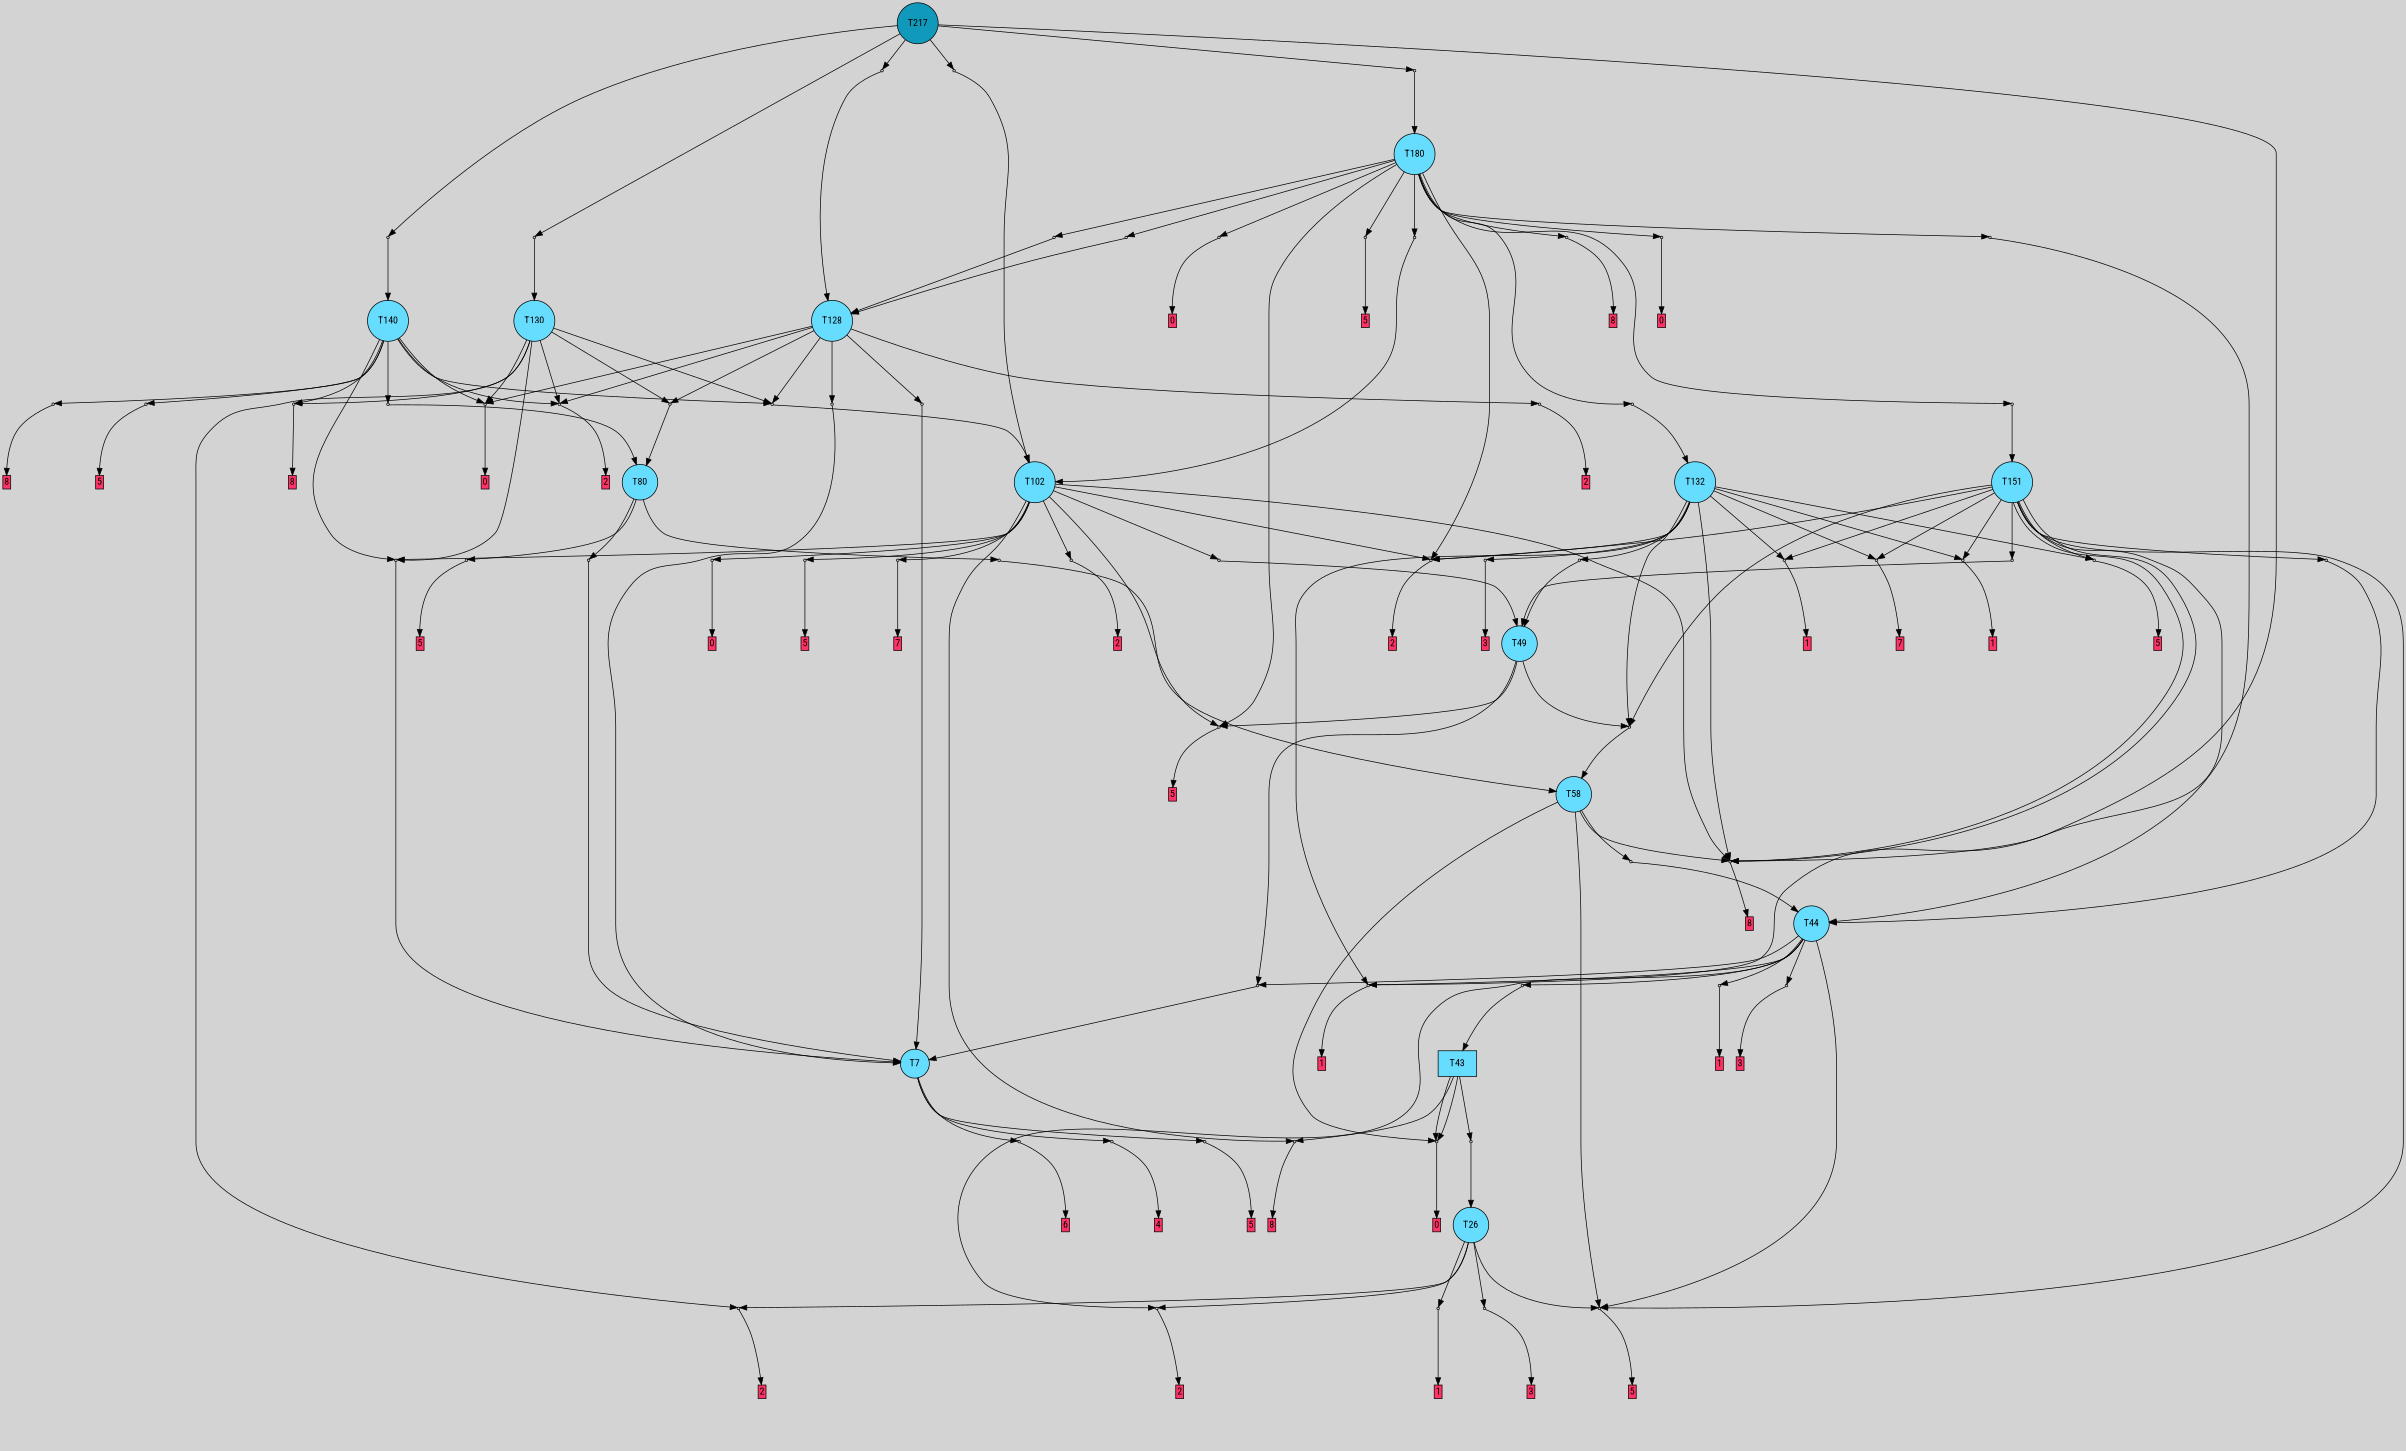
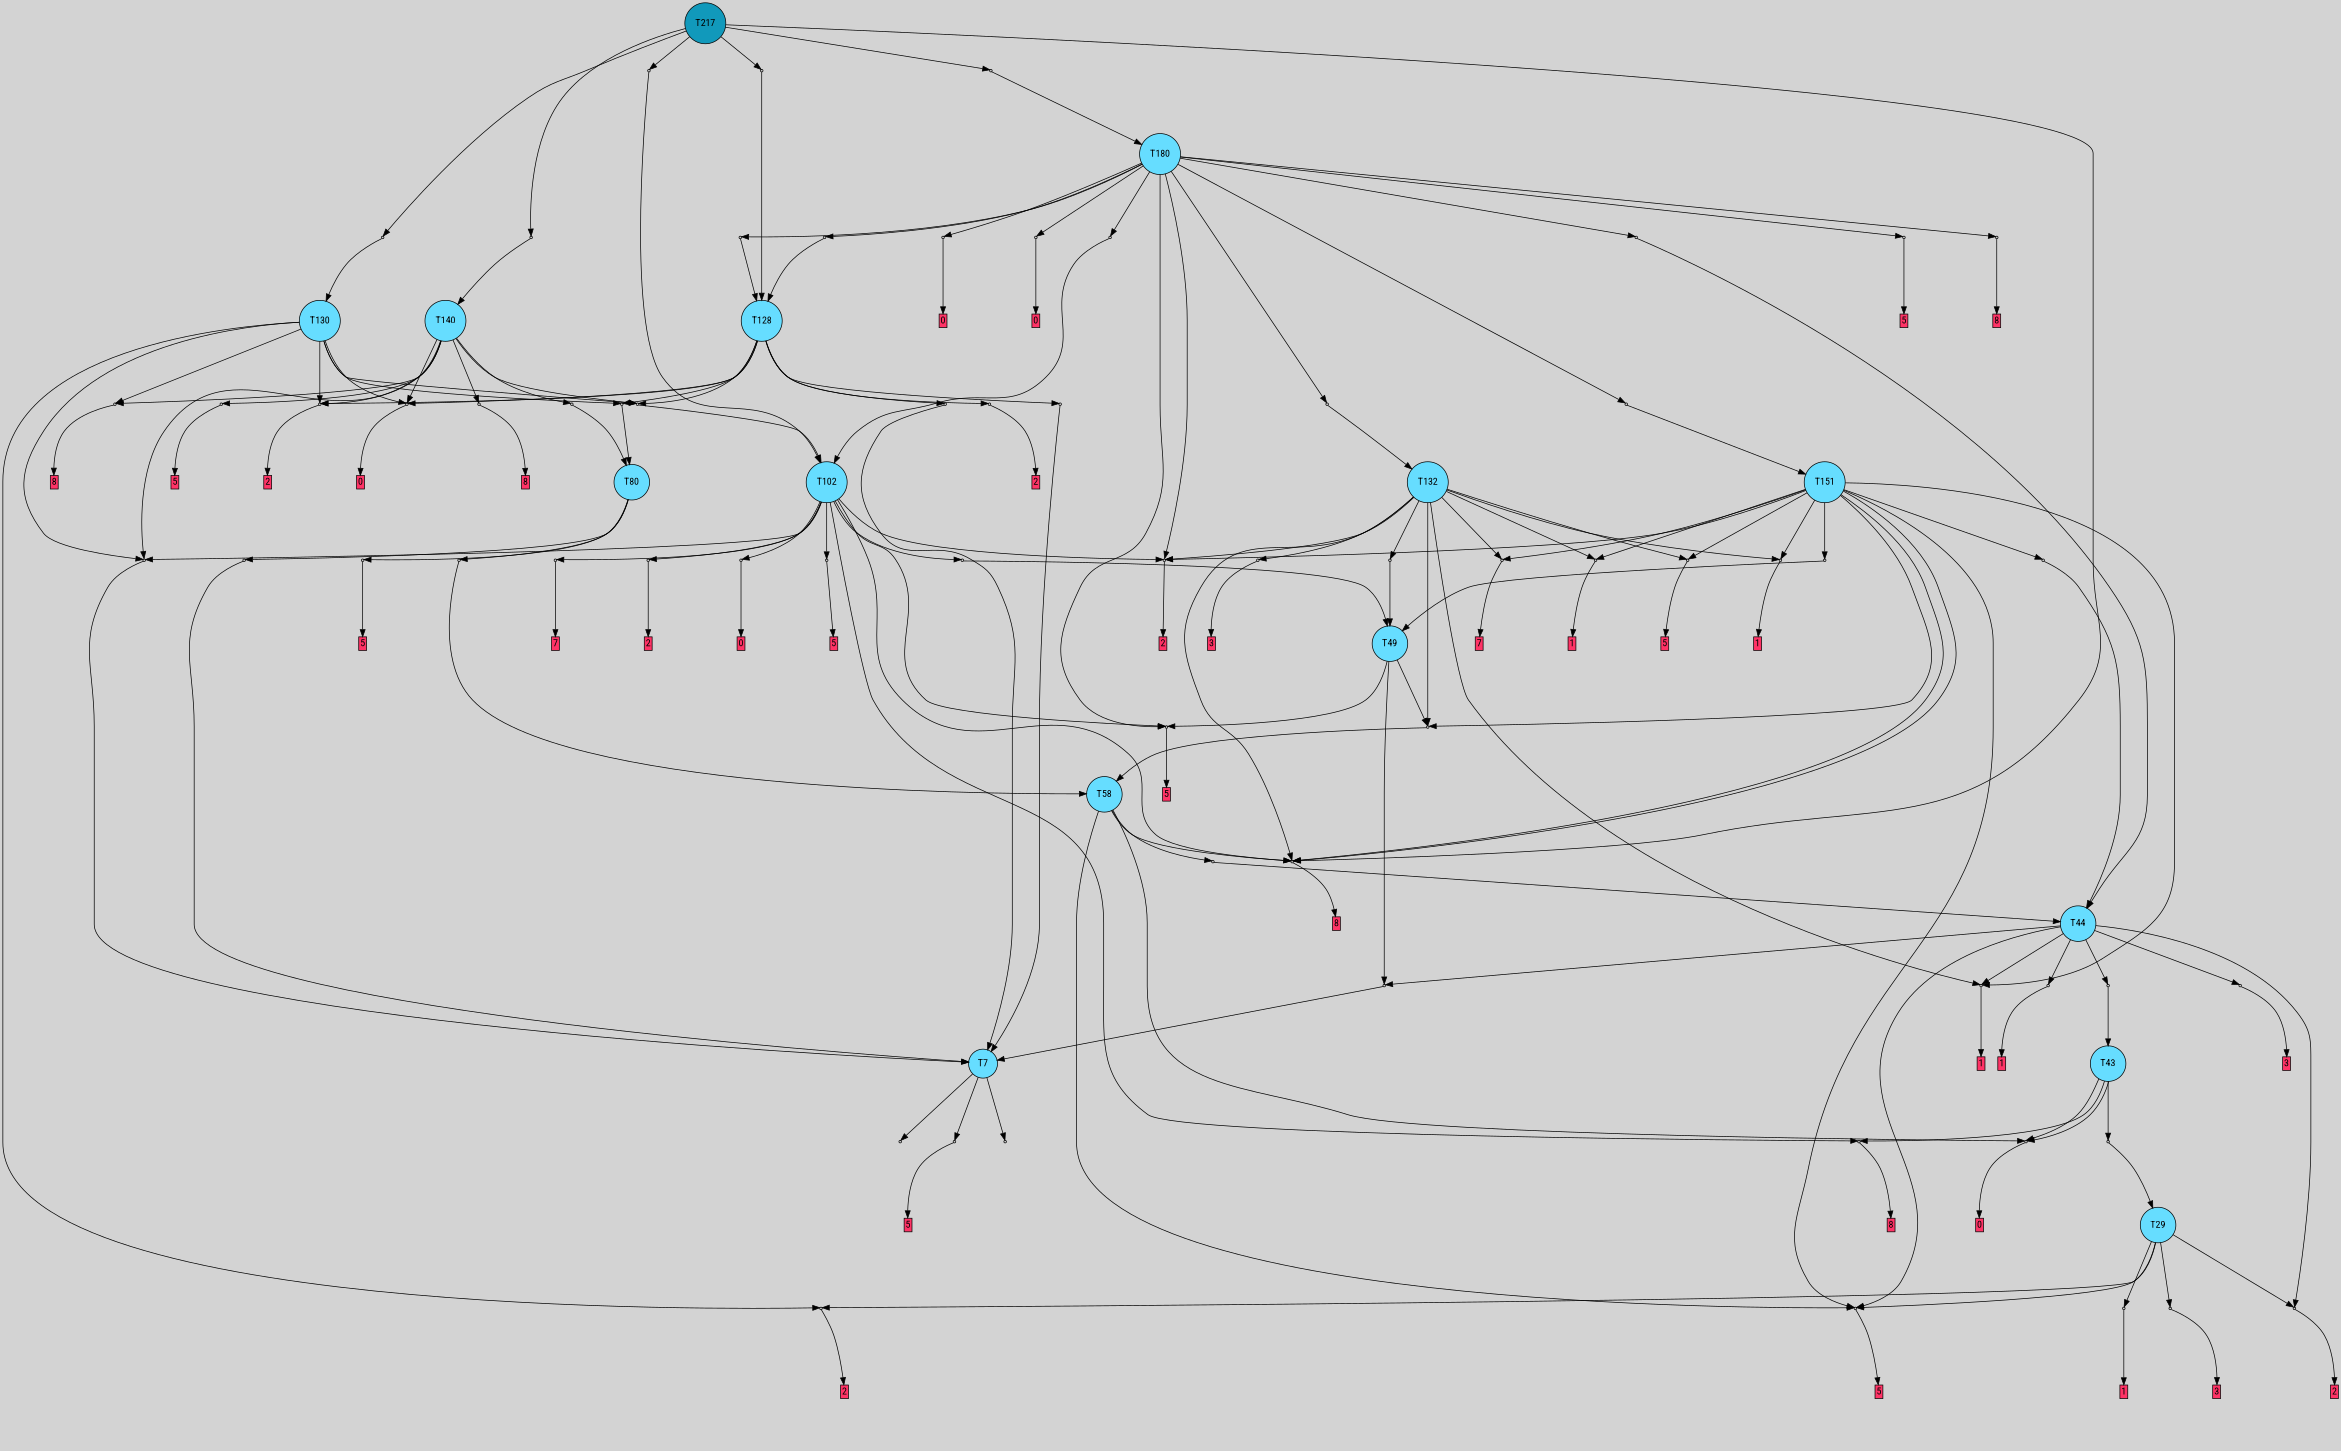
node "T43": shape box -> circle
node "6": removed
node "4": removed
node "T26": label "T26" -> "T29"
